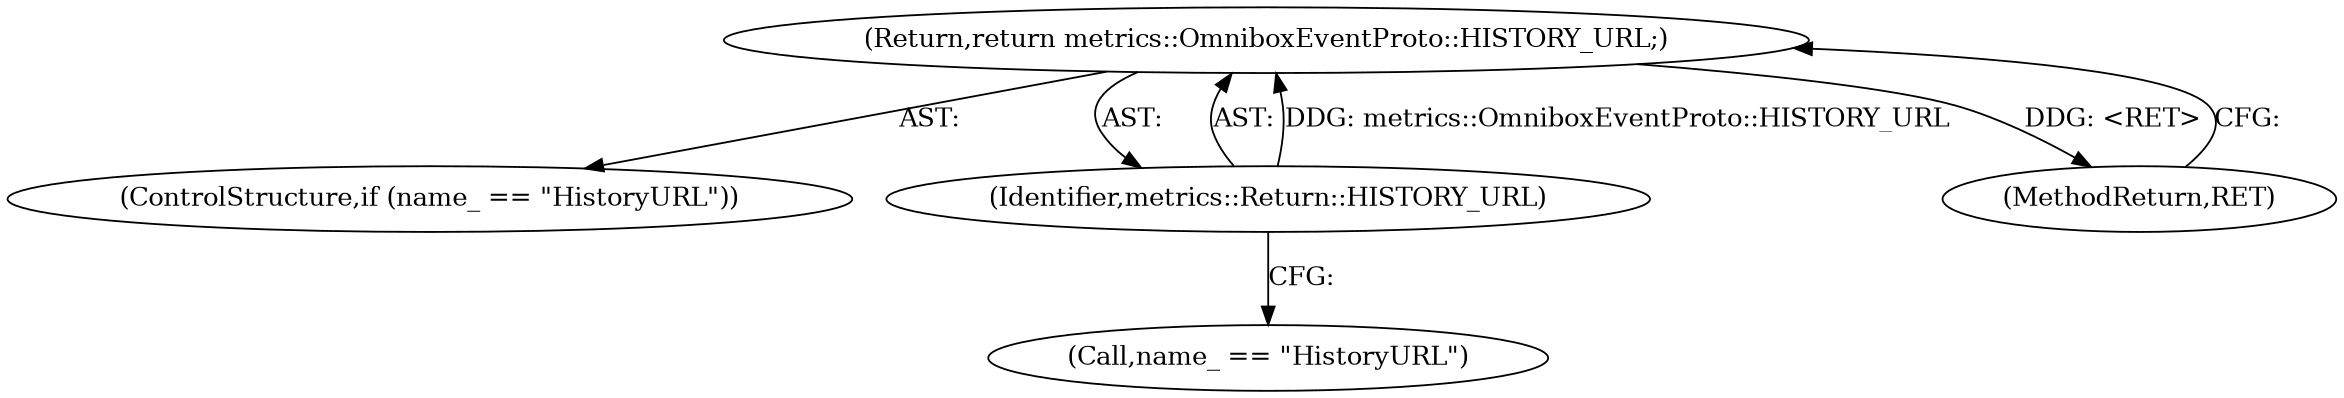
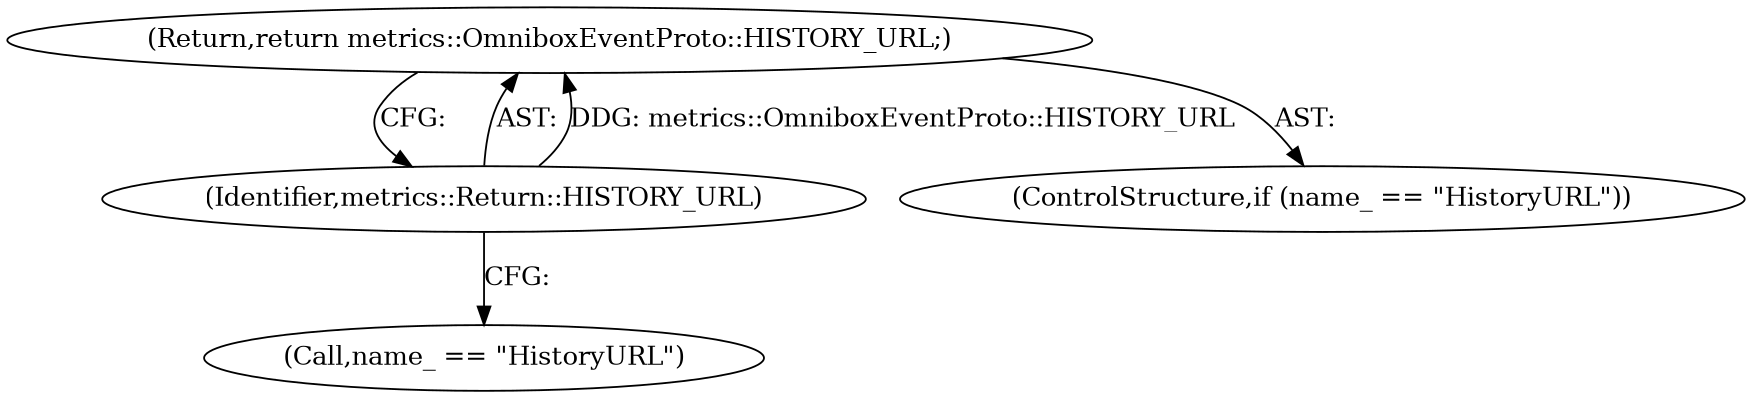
edge "(Return,return metrics::OmniboxEventProto::HISTORY_URL;)" -> "(Identifier,metrics::Return::HISTORY_URL)": label "AST: " -> "CFG: "
node "(MethodReturn,RET)": removed
